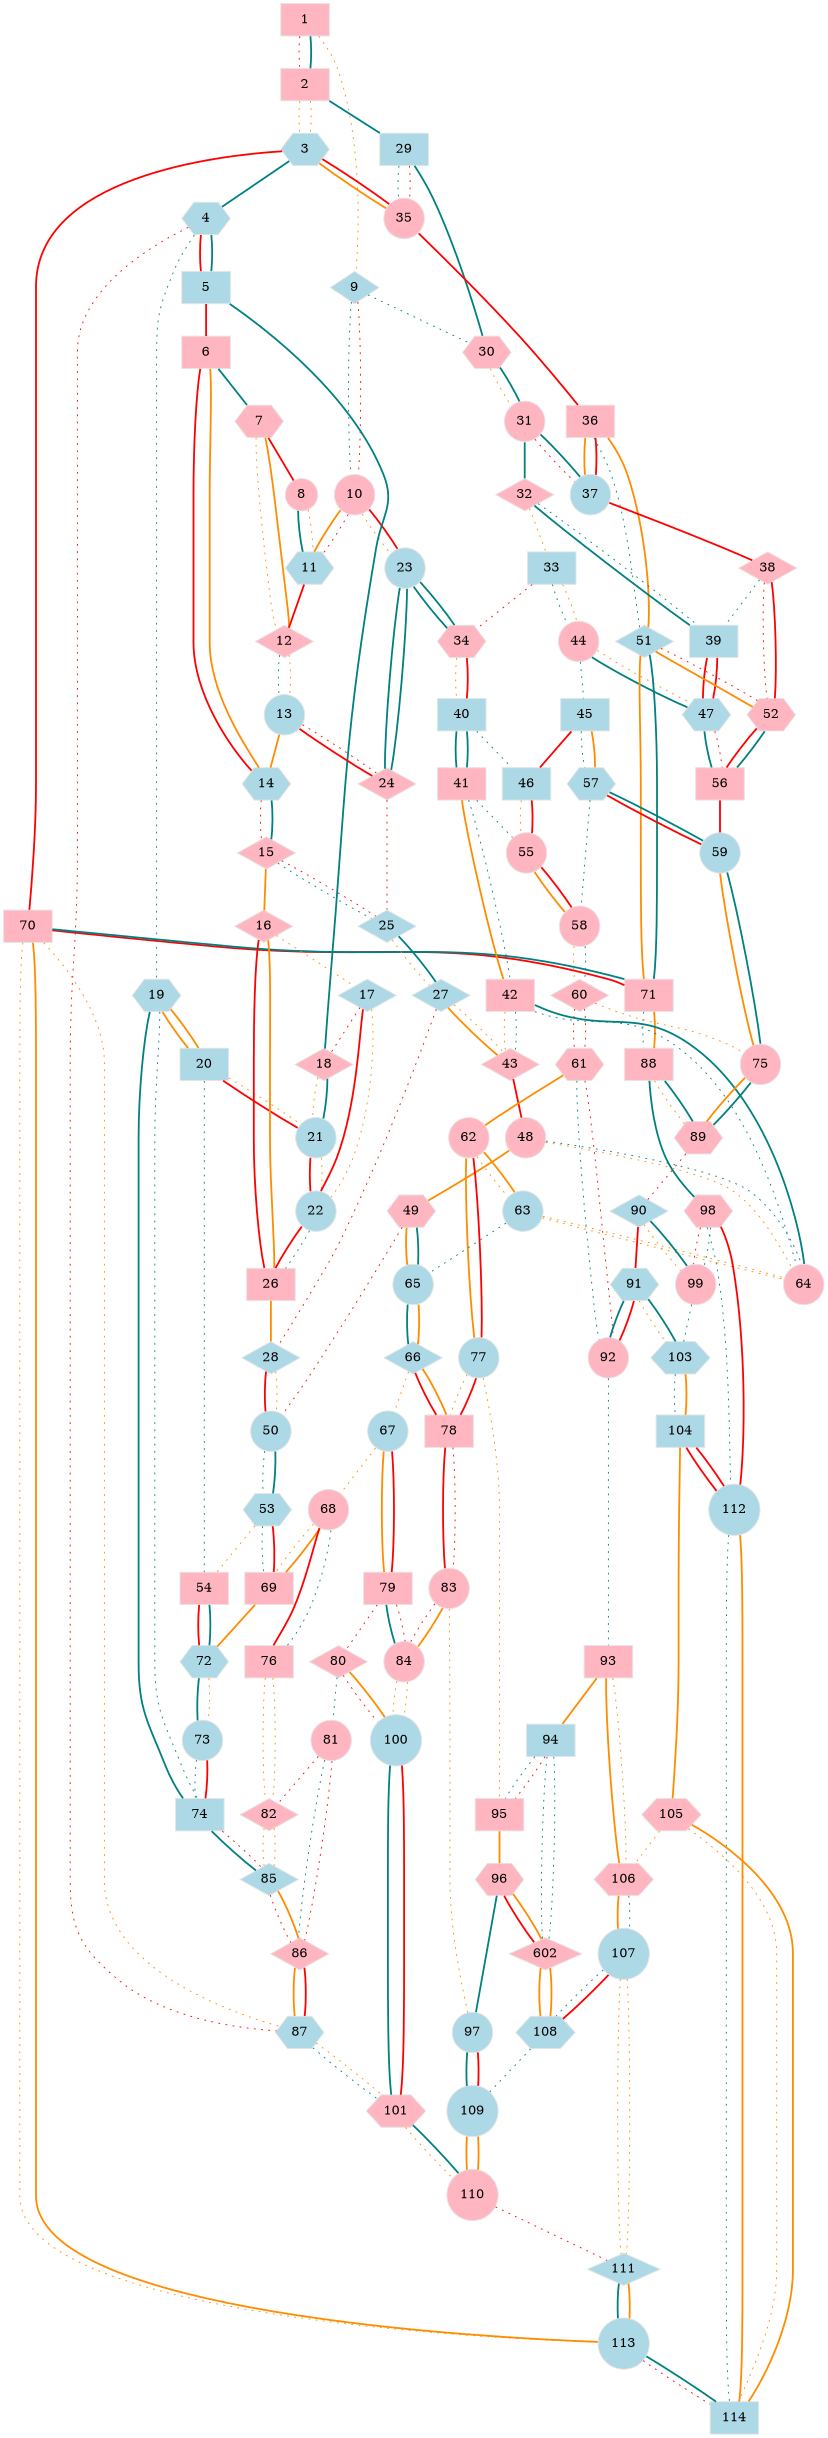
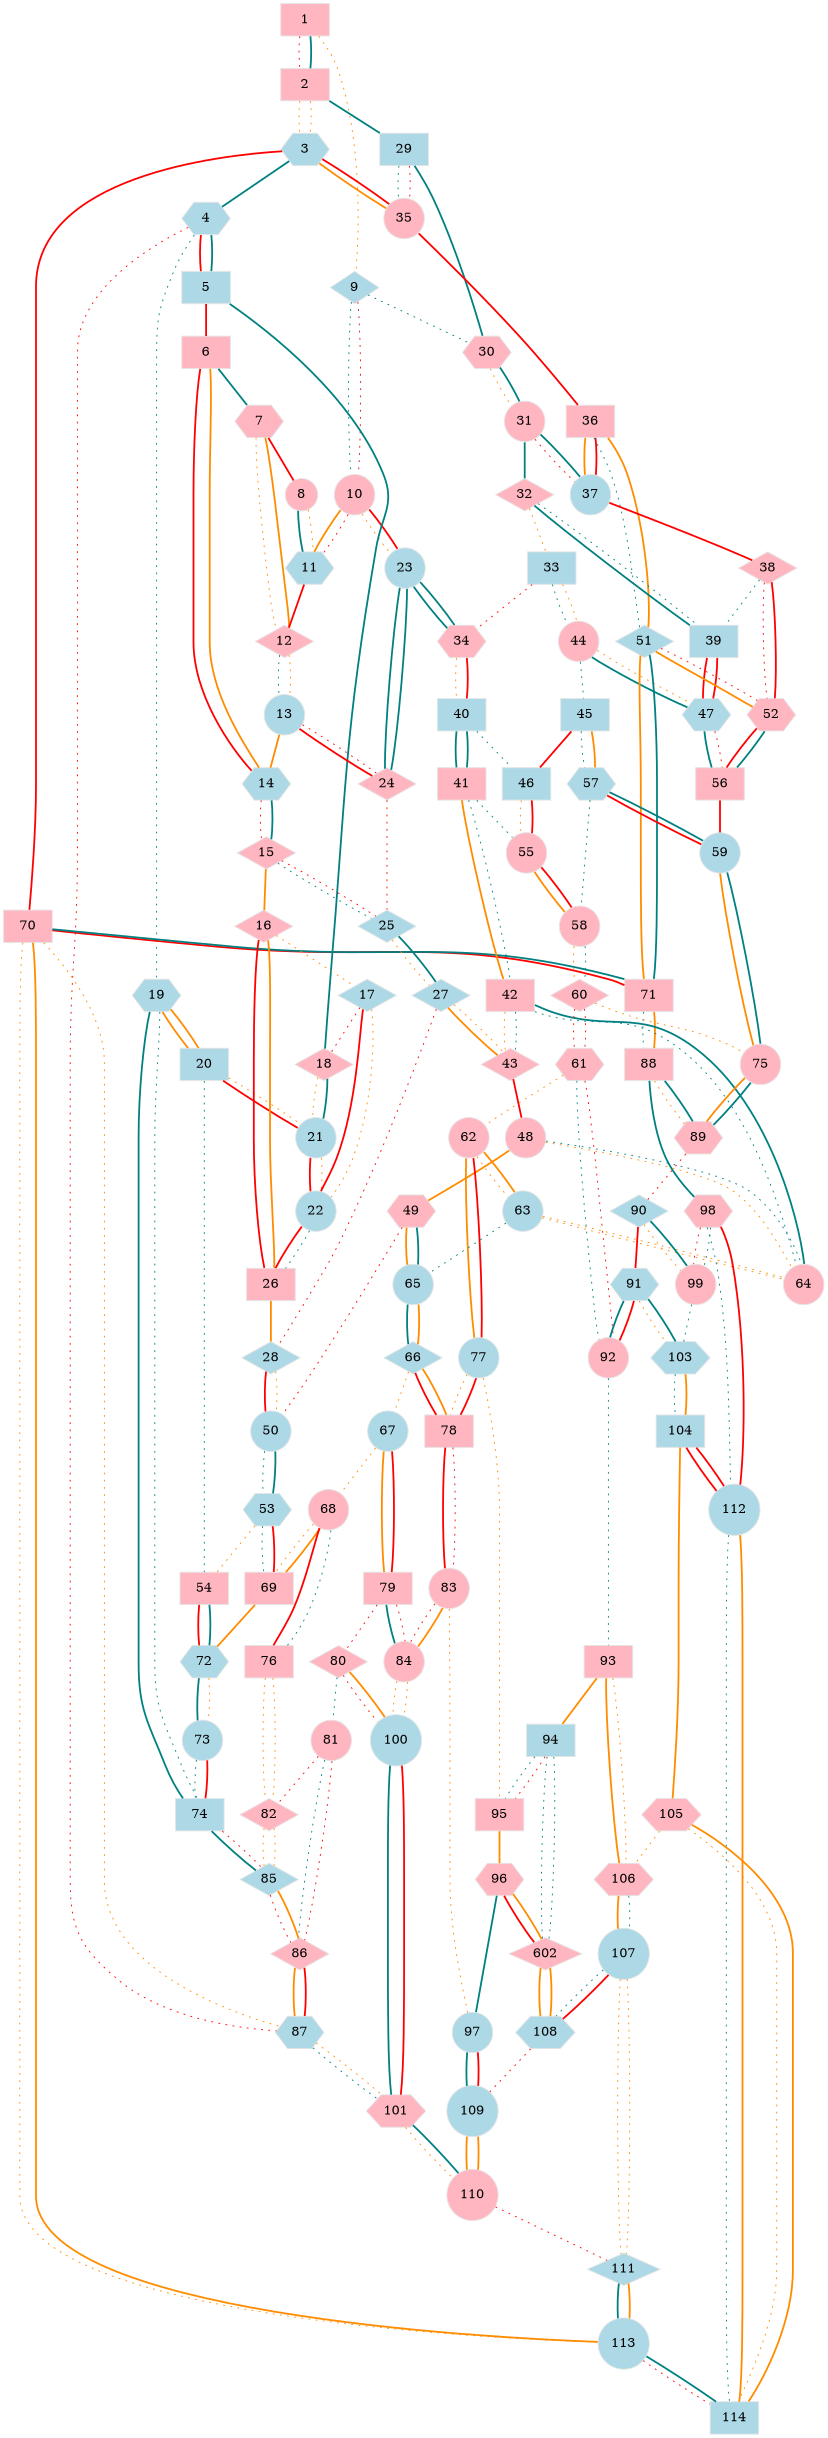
edge "61" -- "62": style bold -> dotted
edge "108" -- "109": color teal -> red
